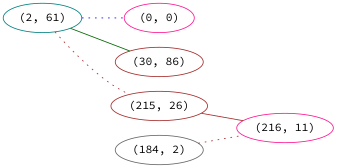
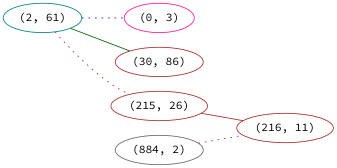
node "(0, 0)": label "(0, 0)" -> "(0, 3)"
node "(216, 11)": color deeppink -> brown
node "(184, 2)": label "(184, 2)" -> "(884, 2)"
